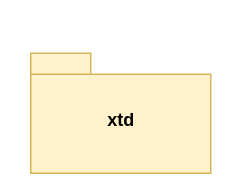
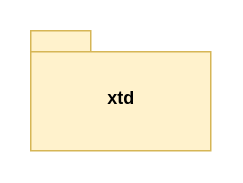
node "xtd": moved (121, 113) -> (121, 91)
